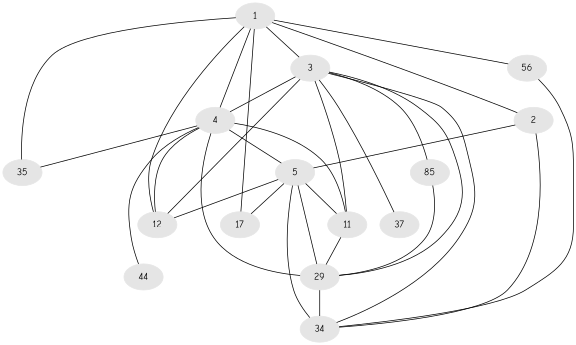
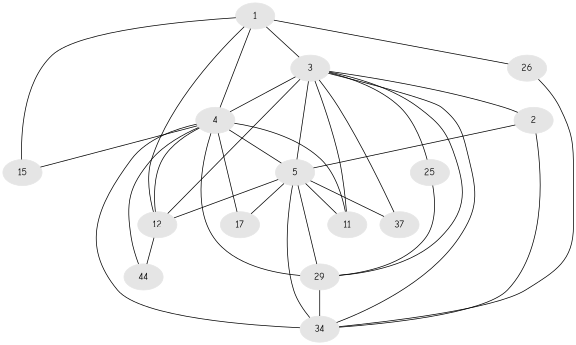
edge "1" -- "2": now "3" -- "2"
node "56": label "56" -> "26"
edge "1" -- "17": now "4" -- "17"
edge "3" -- "5": added
node "35": label "35" -> "15"
node "85": label "85" -> "25"
edge "5" -- "37": added
edge "12" -- "44": added
edge "11" -- "29": removed
edge "4" -- "34": added
